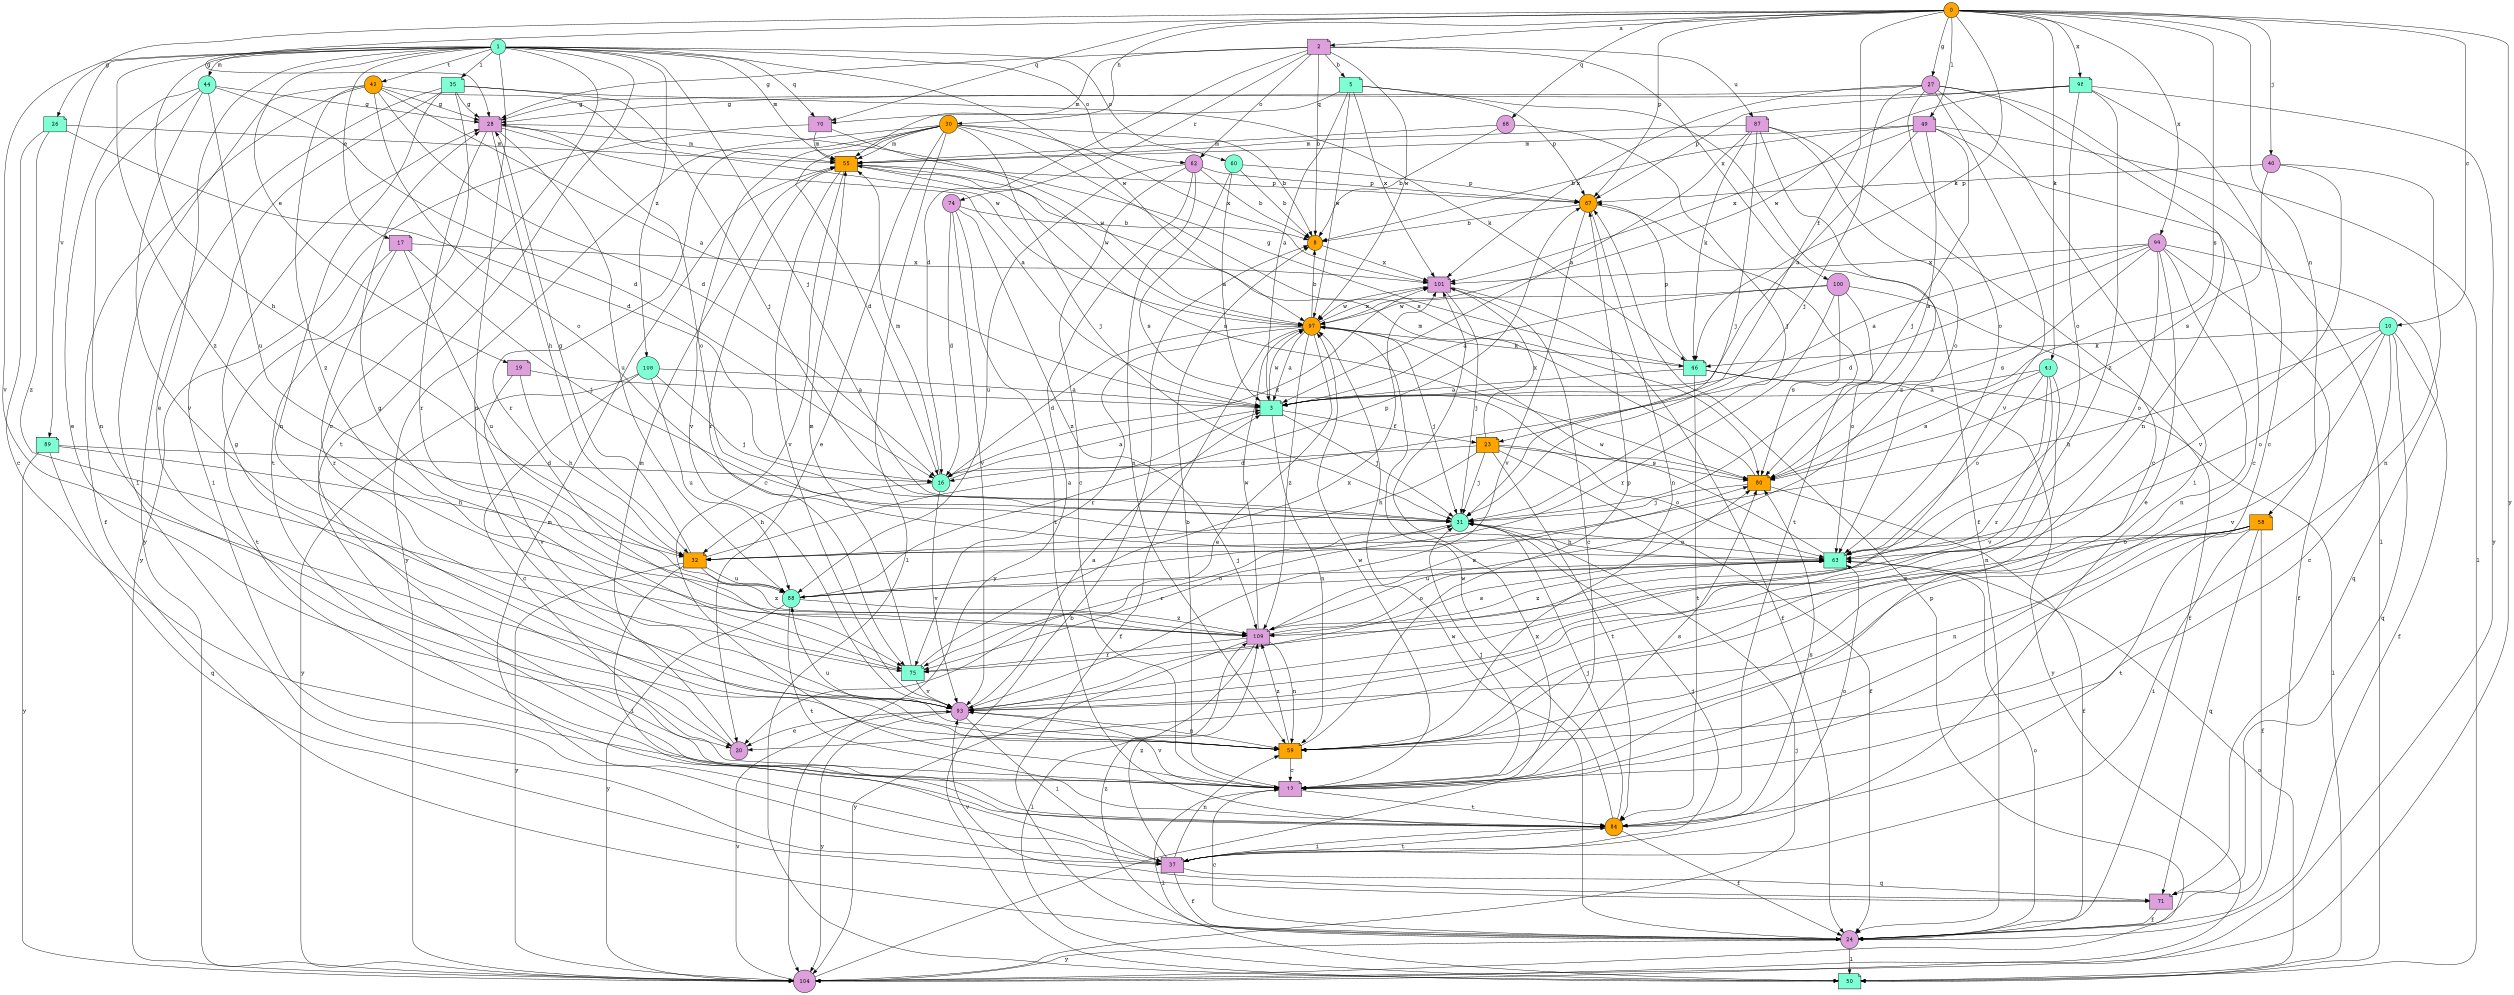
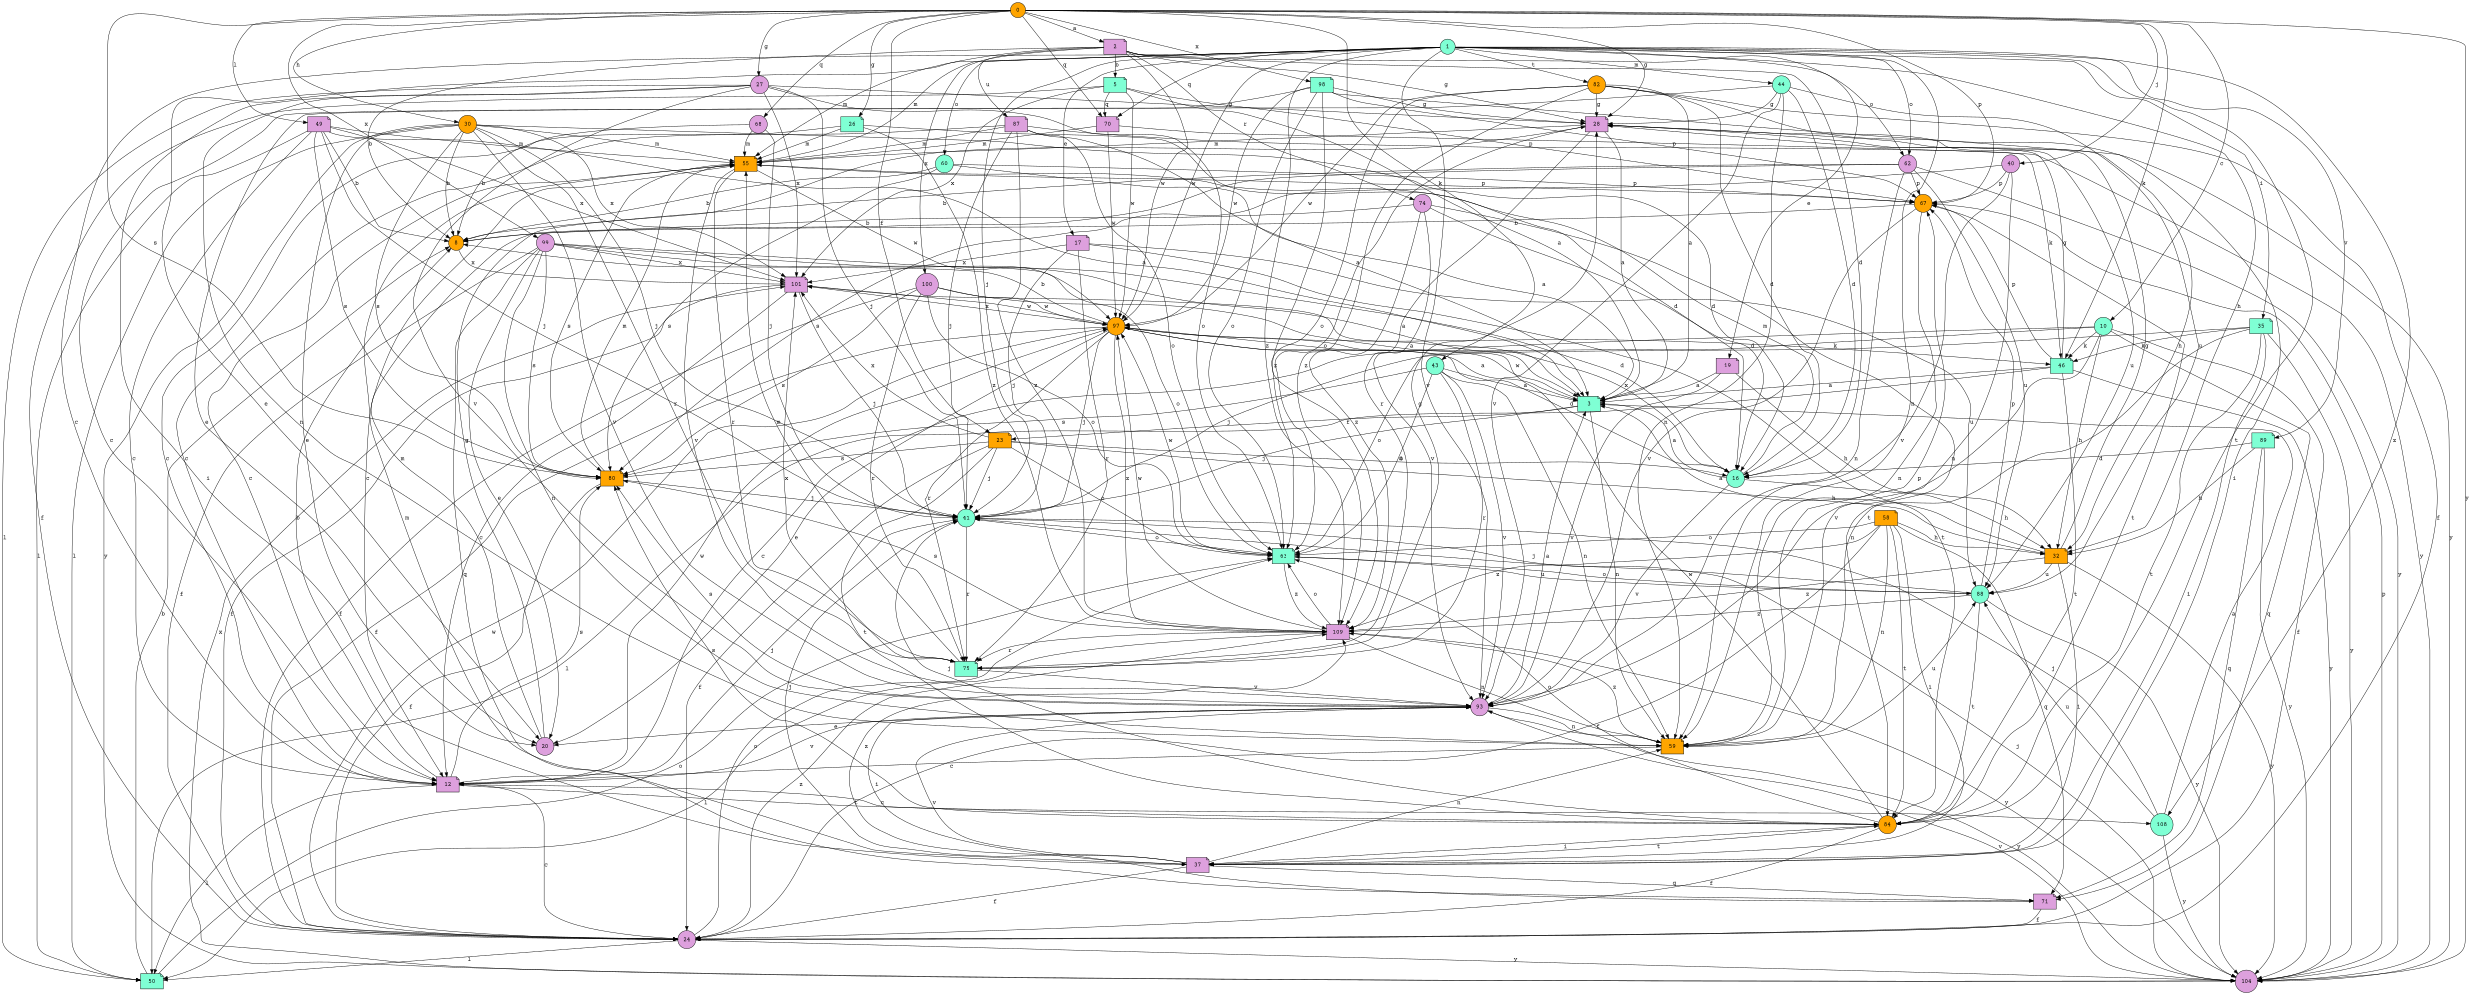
node "42": label "42" -> "82"
edge "35" -> "28": removed, label "g"
edge "0" -> "58": removed, label "n"
node "31": label "31" -> "41"
edge "108" -> "12": reversed
